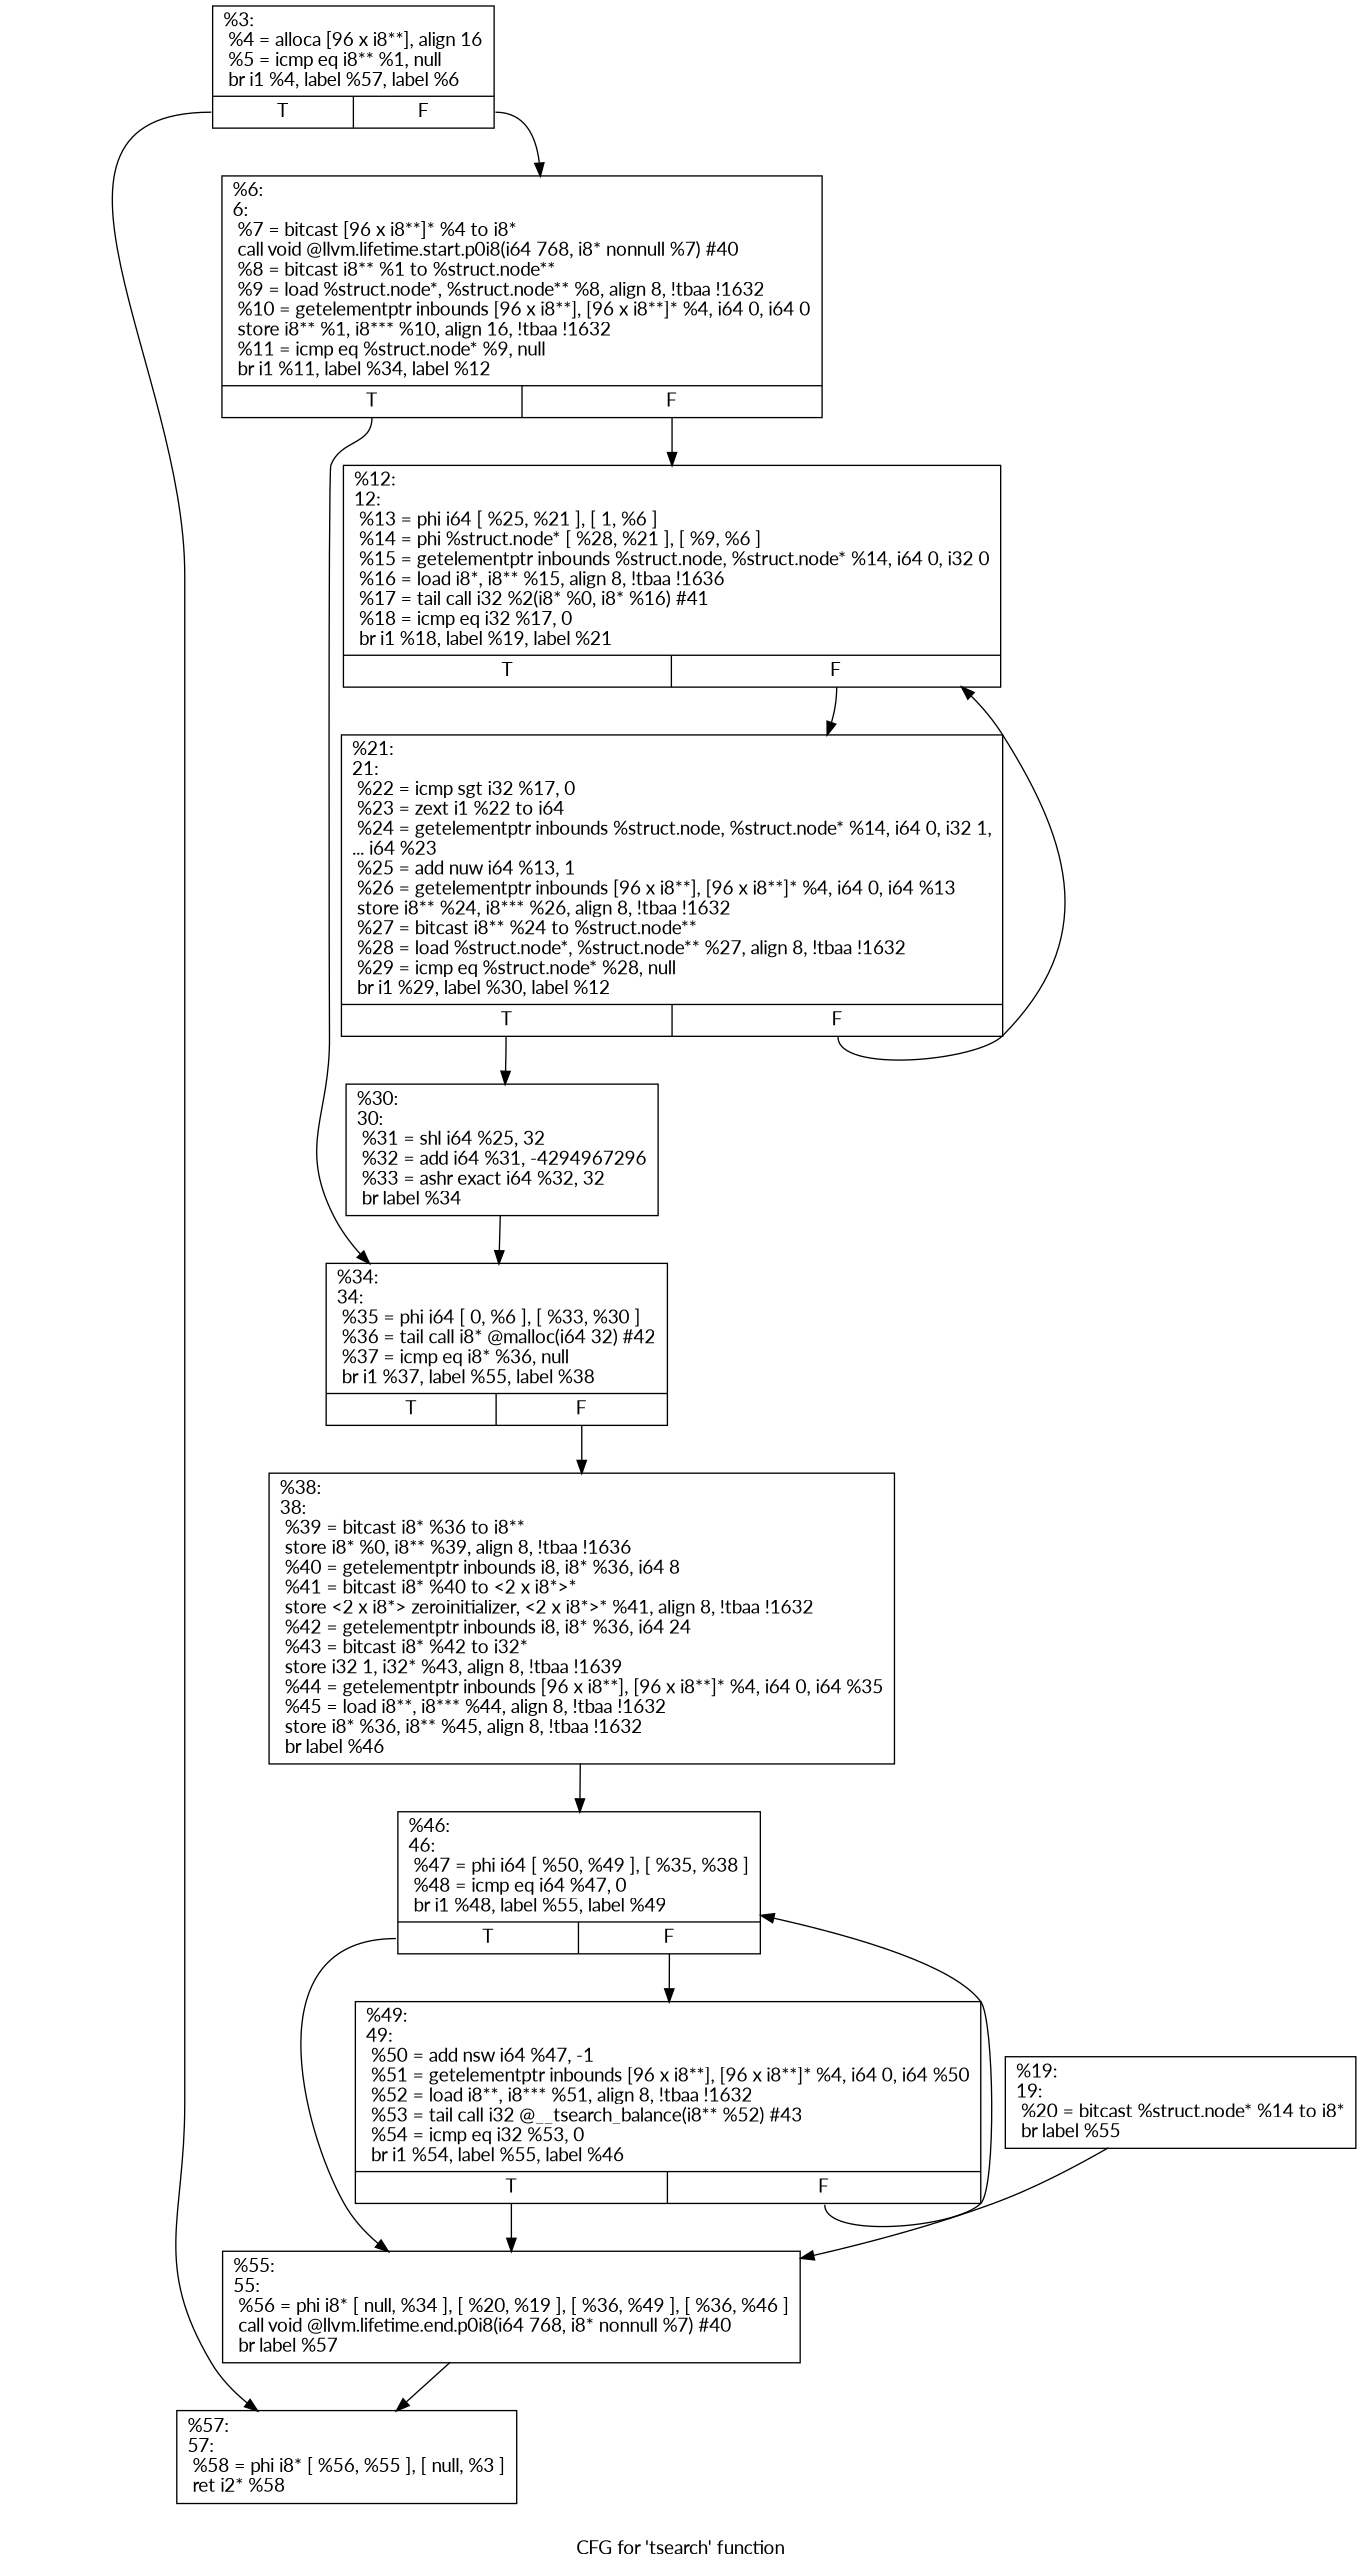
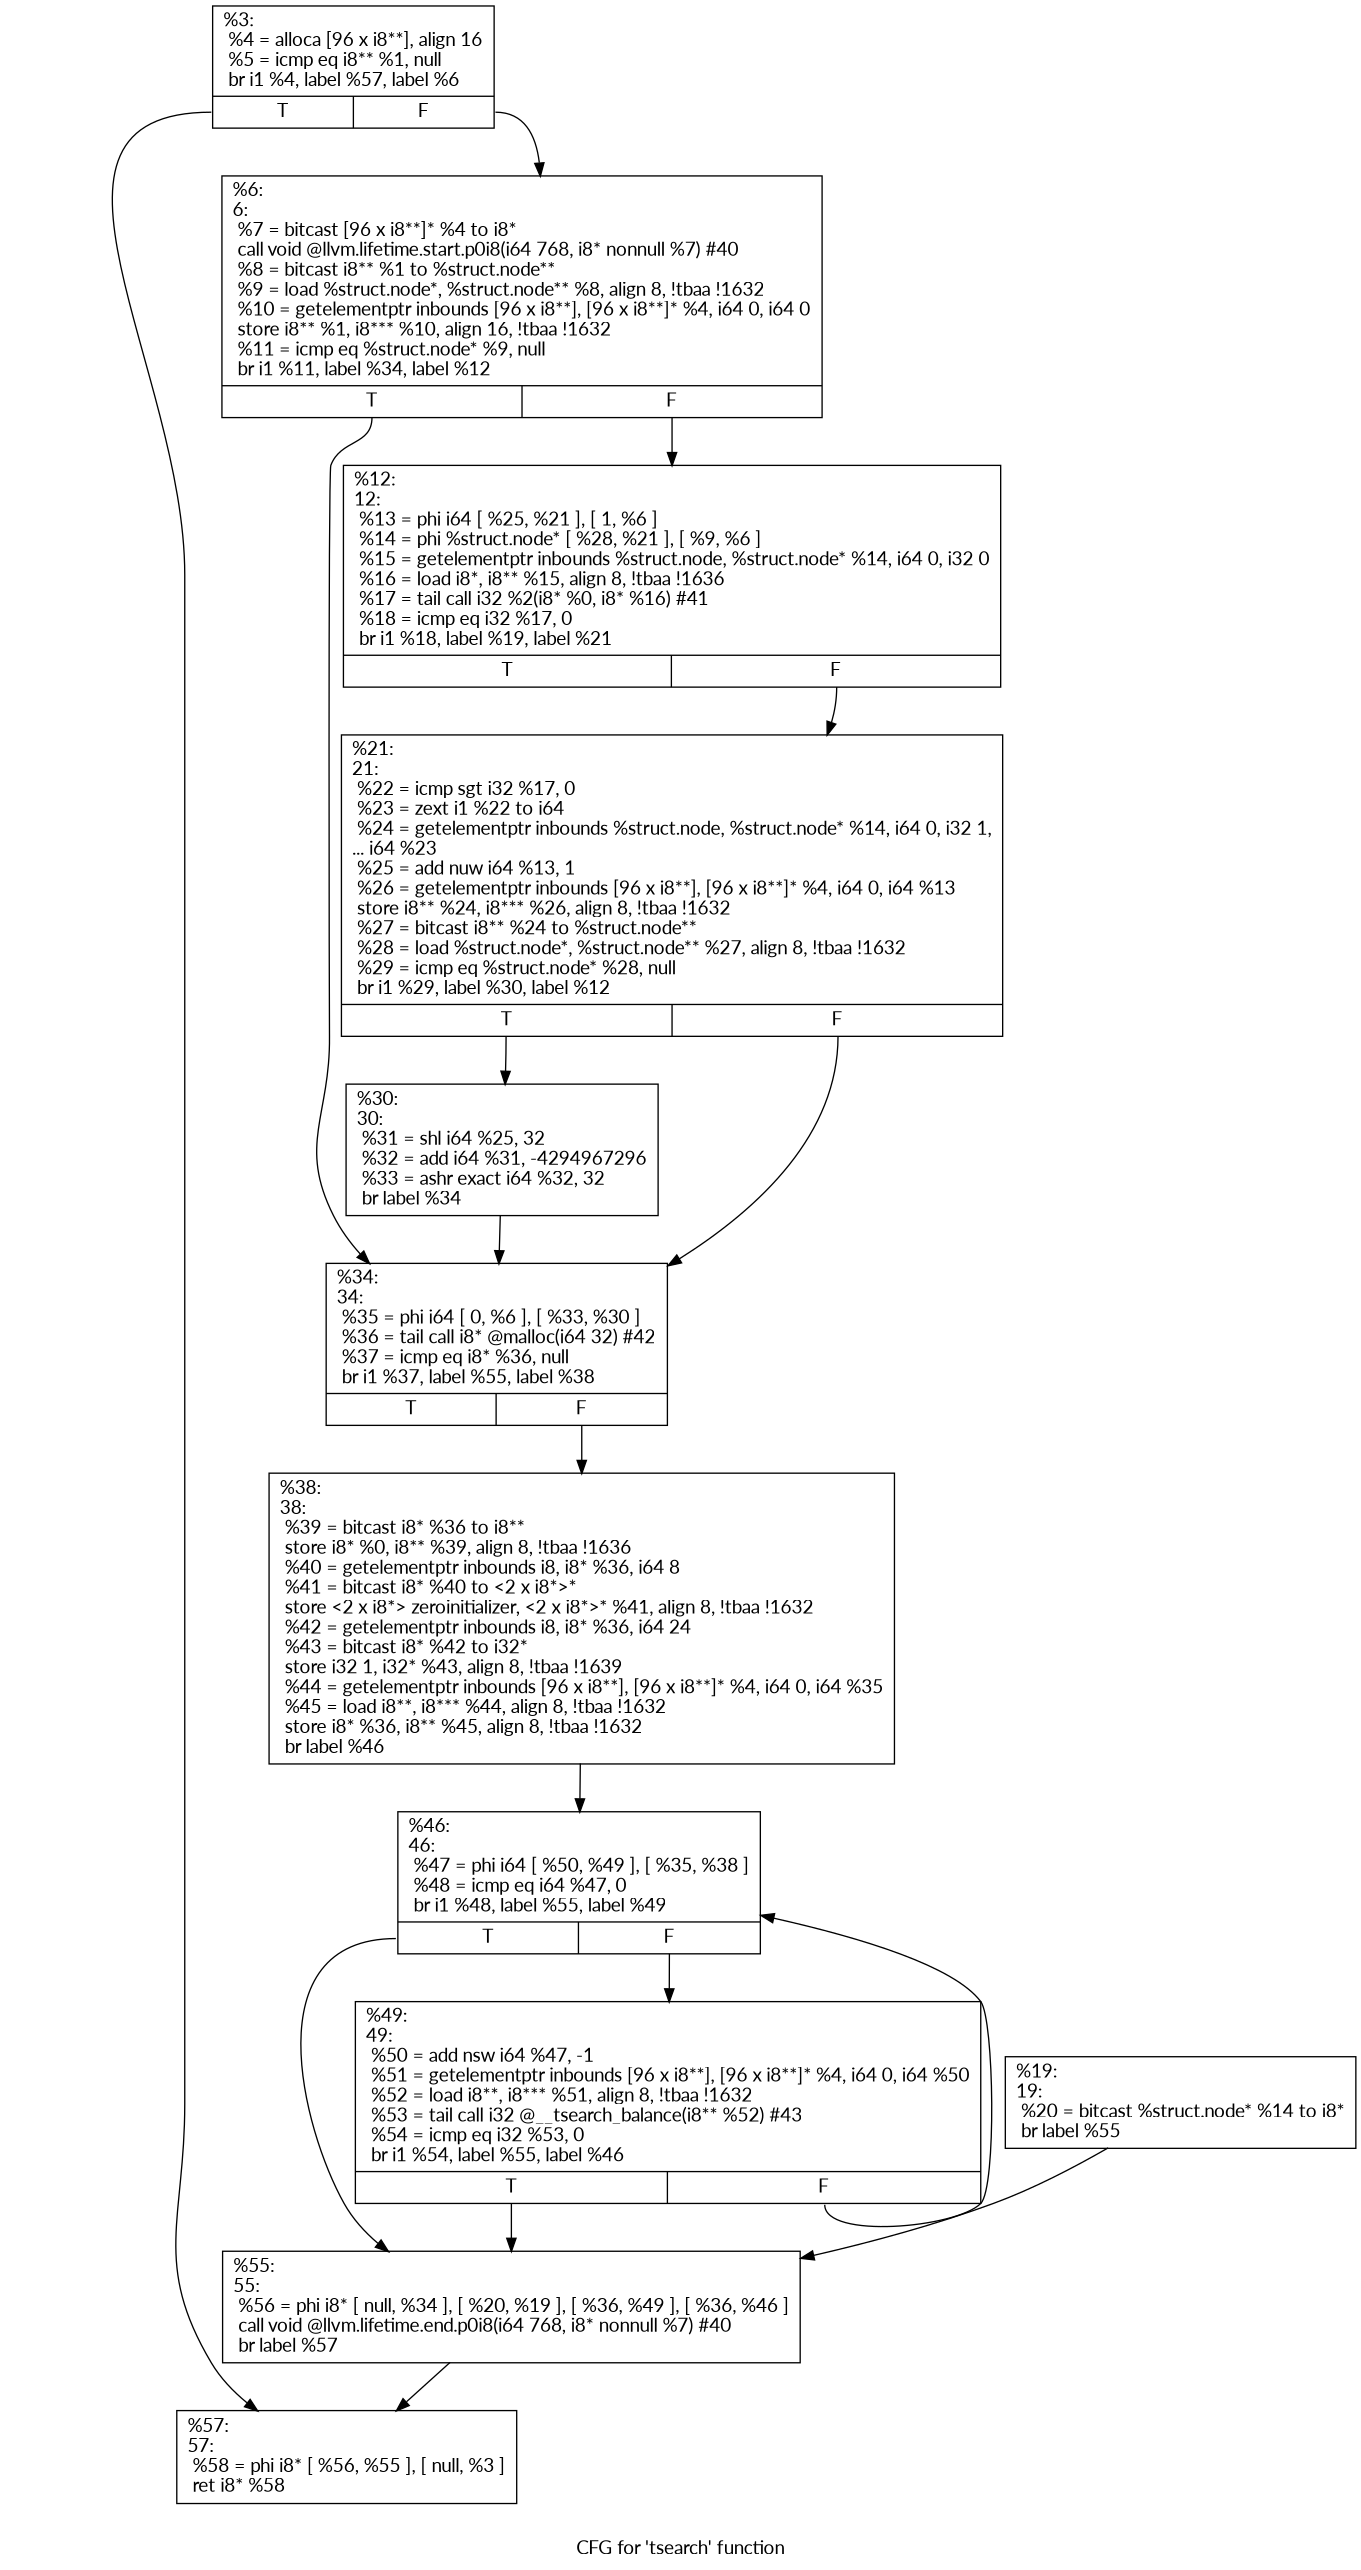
edge "%21:" -> "%12:": now "%21:" -> "%34:"
node "%57:": text "ret i2* %58" -> "ret i8* %58"
